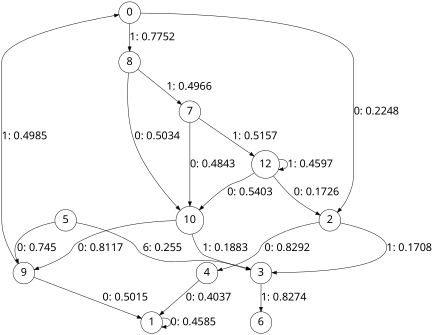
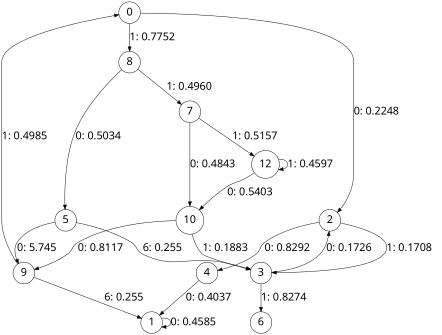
edge "8" -> "7": label "1: 0.4966   " -> "1: 0.4960   "
edge "8" -> "10": now "8" -> "5"
edge "12" -> "2": now "3" -> "2"
edge "5" -> "9": label "0: 0.745    " -> "0: 5.745    "
edge "9" -> "1": label "0: 0.5015   " -> "6: 0.255    "
